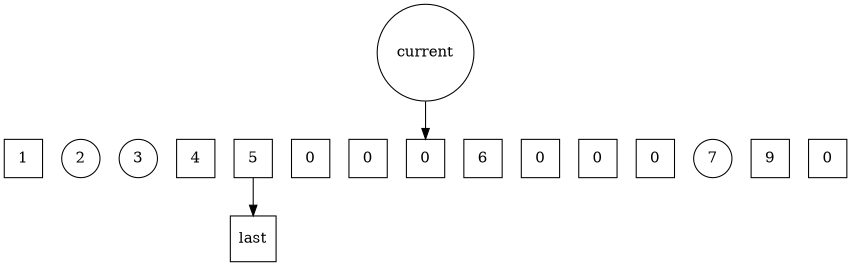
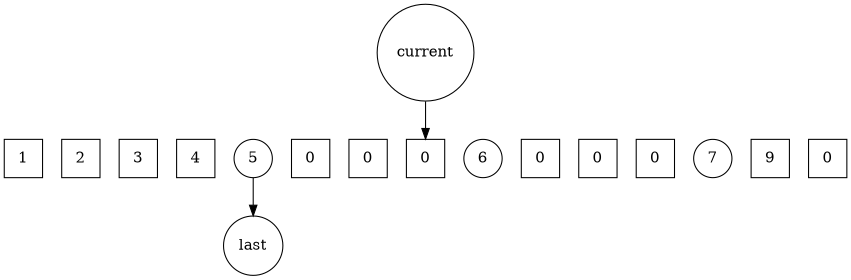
node "2": shape circle -> square
node "3": shape circle -> square
node "5": shape square -> circle
node "6": shape square -> circle
node "last": shape square -> circle
